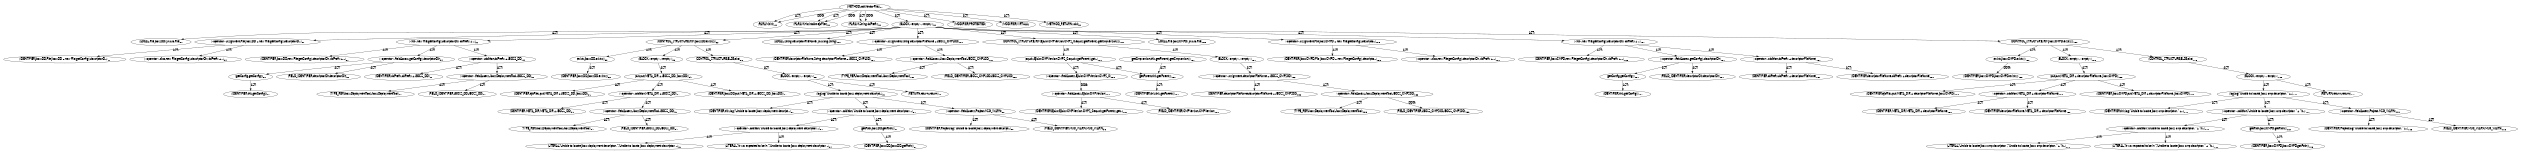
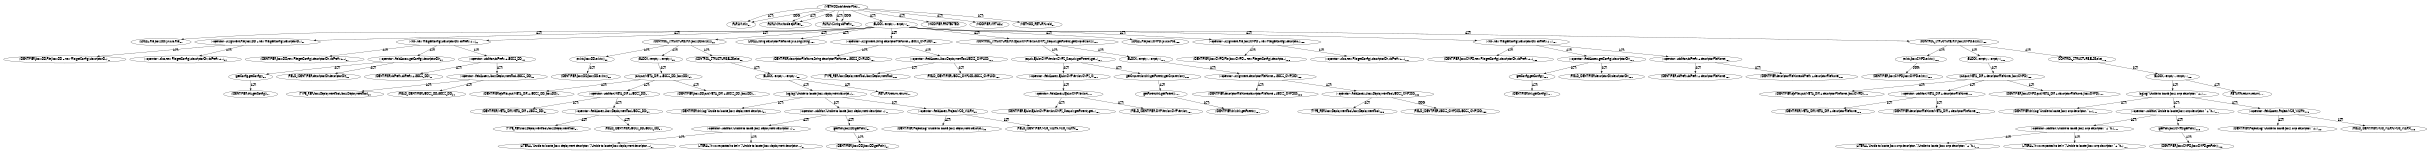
edge "(equals,EjbJar.CMPVersion.CMP2_0.equals(getParent().get...)" -> "(getParent,this.getParent())": now "(equals,EjbJar.CMPVersion.CMP2_0.equals(getParent().get...)" -> "(getCmpversion,this.getParent().getCmpversion())"
edge "(<operator>.fieldAccess,EjbJar.CMPVersion.CMP2_0)" -> "(<operator>.fieldAccess,EjbJar.CMPVersion)": label "DDG: " -> "AST: "
